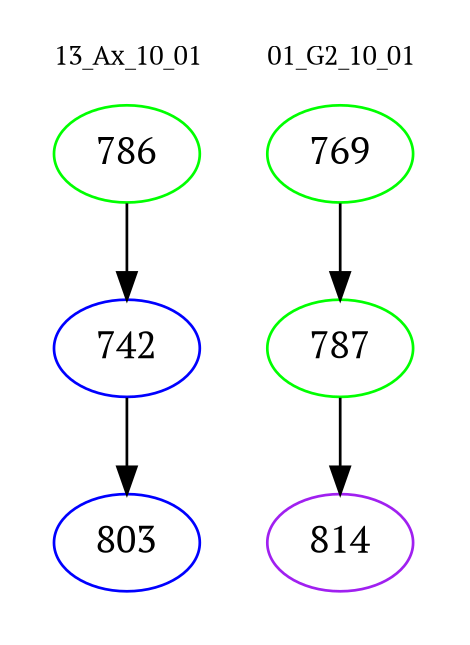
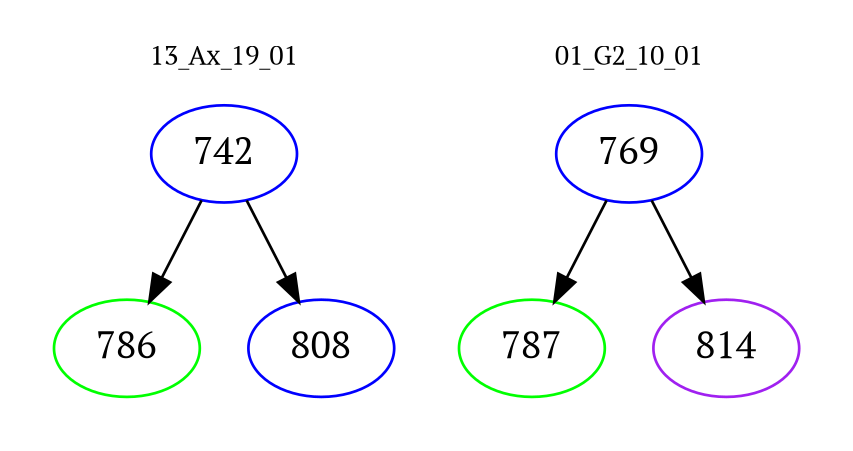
cluster "13_Ax_10_01": label "13_Ax_10_01" -> "13_Ax_19_01"
node "769": color green -> blue
edge "786" -> "742": reversed
edge "787" -> "814": now "769" -> "814"
node "803": label "803" -> "808"
